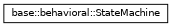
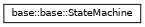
node "base::behavioral::StateMachine": label "base::behavioral::StateMachine" -> "base::base::StateMachine"
